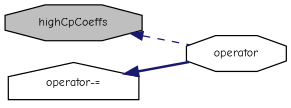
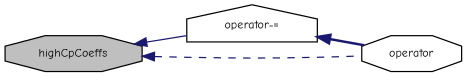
edge "operator-=" -> "highCpCoeffs": added
